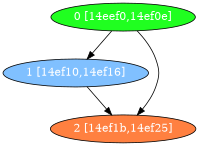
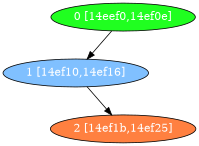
edge "0 [14eef0,14ef0e]" -> "2 [14ef1b,14ef25]": removed
